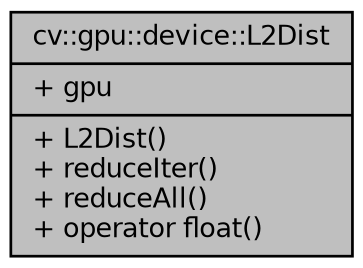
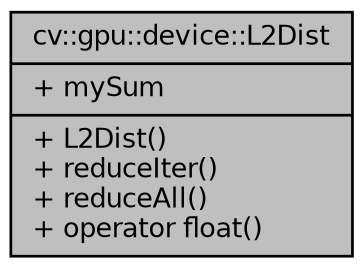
node "cv::gpu::device::L2Dist": text "+ gpu" -> "+ mySum"
